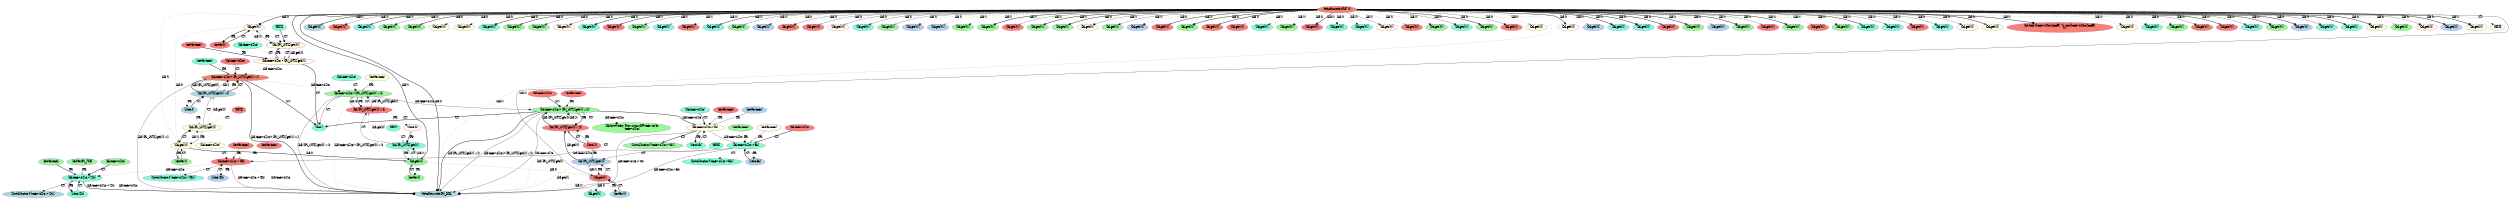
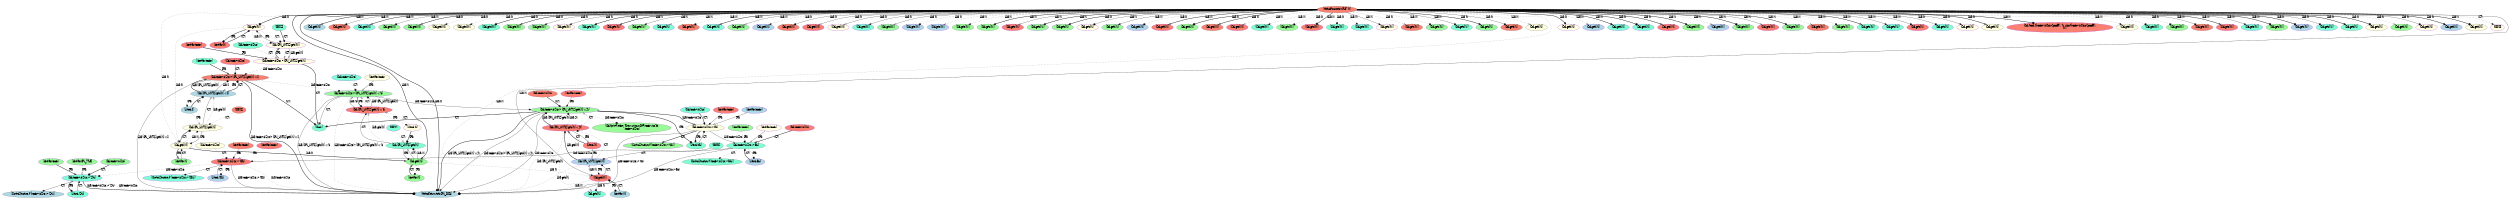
edge "(Call,header->biSize |= (OPJ_UINT32)getc(IN) << 24)" -> "(Call,(OPJ_UINT32)getc(IN) << 24)": now "(Call,header->biSize |= (OPJ_UINT32)getc(IN) << 24)" -> "(Literal,40U)"
